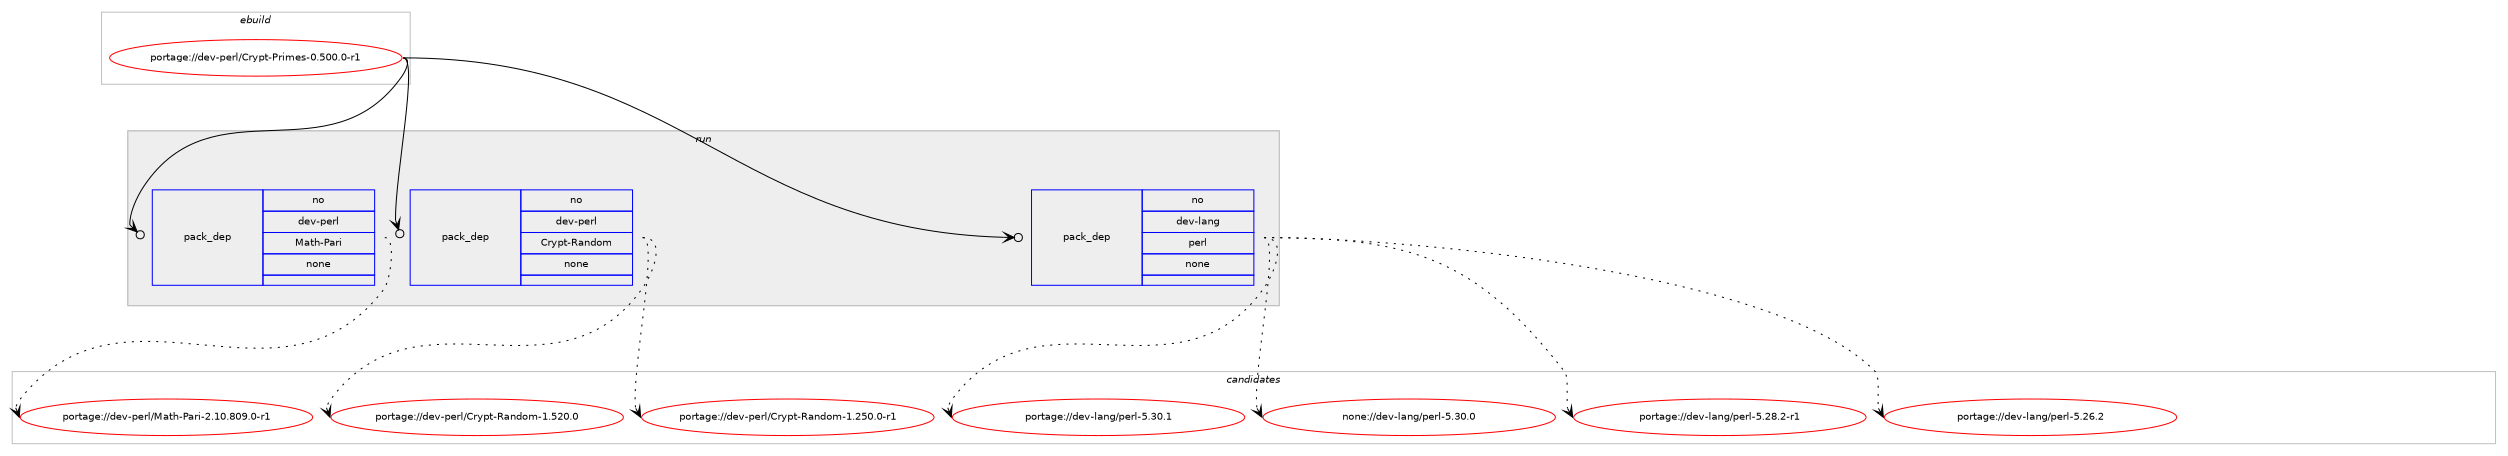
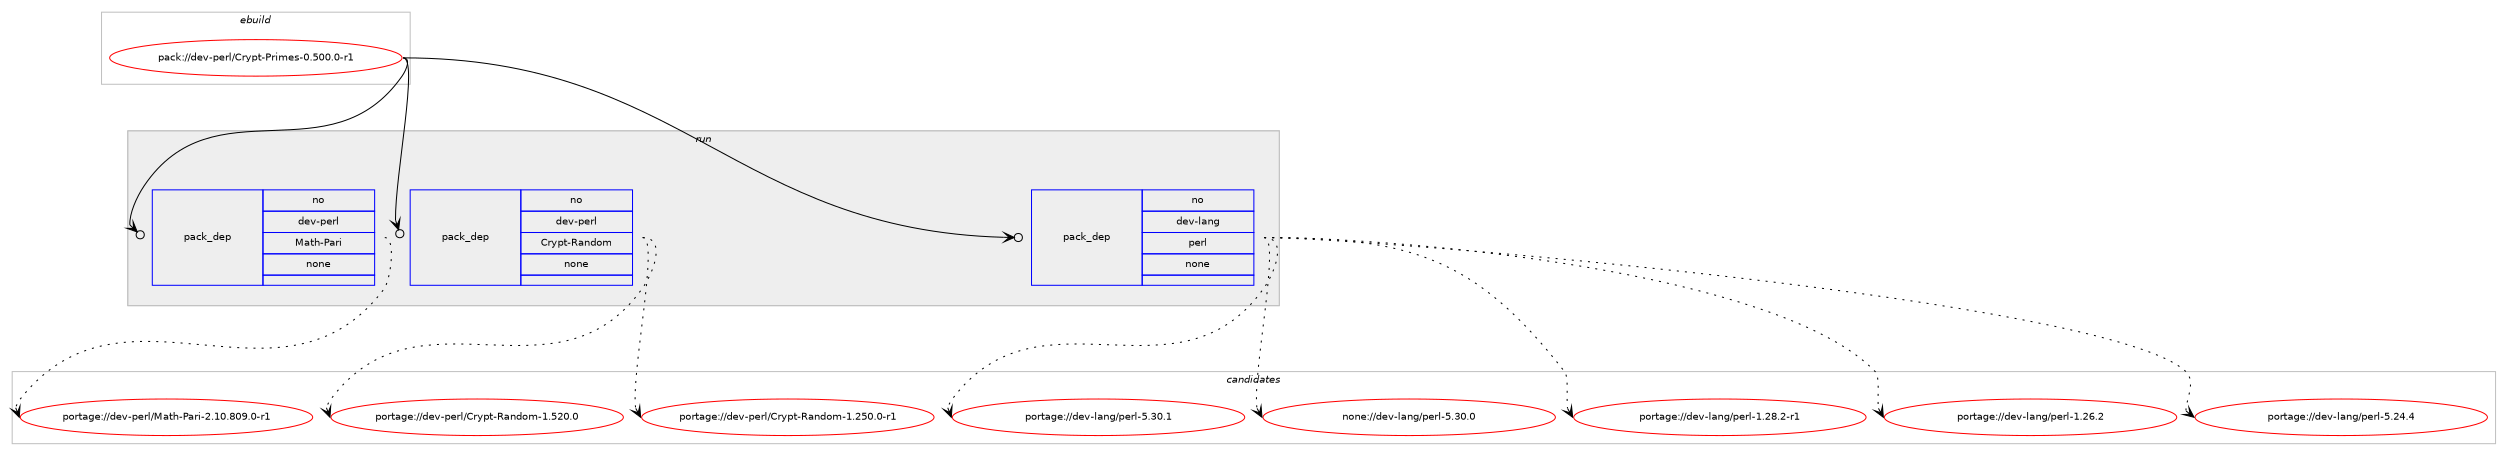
node "portage://dev-perl/Crypt-Primes-0.500.0-r1": label "portage://dev-perl/Crypt-Primes-0.500.0-r1" -> "pack://dev-perl/Crypt-Primes-0.500.0-r1"
node "portage://dev-lang/perl-5.28.2-r1": label "portage://dev-lang/perl-5.28.2-r1" -> "portage://dev-lang/perl-1.28.2-r1"
node "portage://dev-lang/perl-5.26.2": label "portage://dev-lang/perl-5.26.2" -> "portage://dev-lang/perl-1.26.2"
node "portage://dev-lang/perl-5.24.4": added
